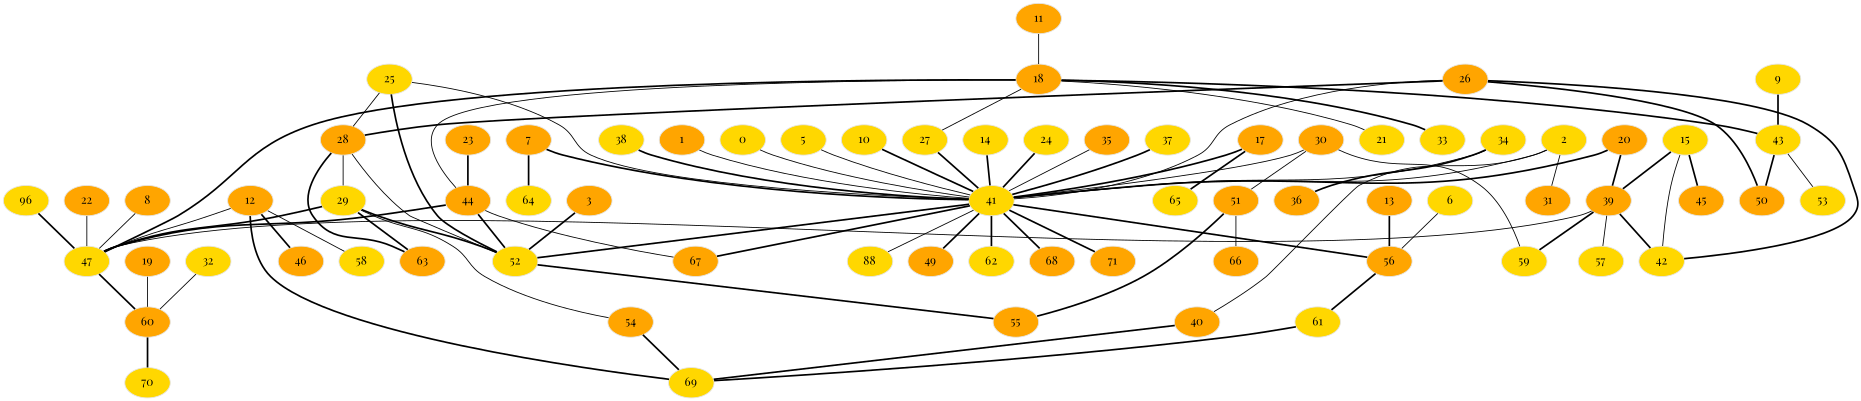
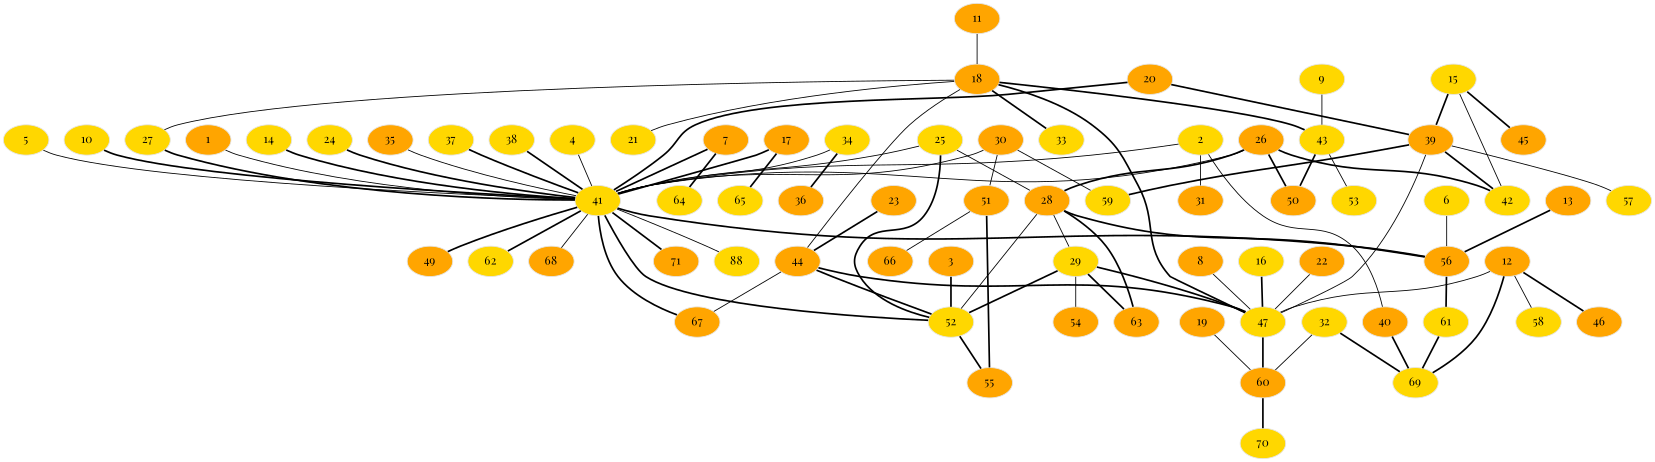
edge "9" -- "43": style bold -> solid
node "0": label "0" -> "4"
node "96": label "96" -> "16"
edge "41" -- "68": style bold -> solid
edge "28" -- "56": added
edge "54" -- "69": now "32" -- "69"
